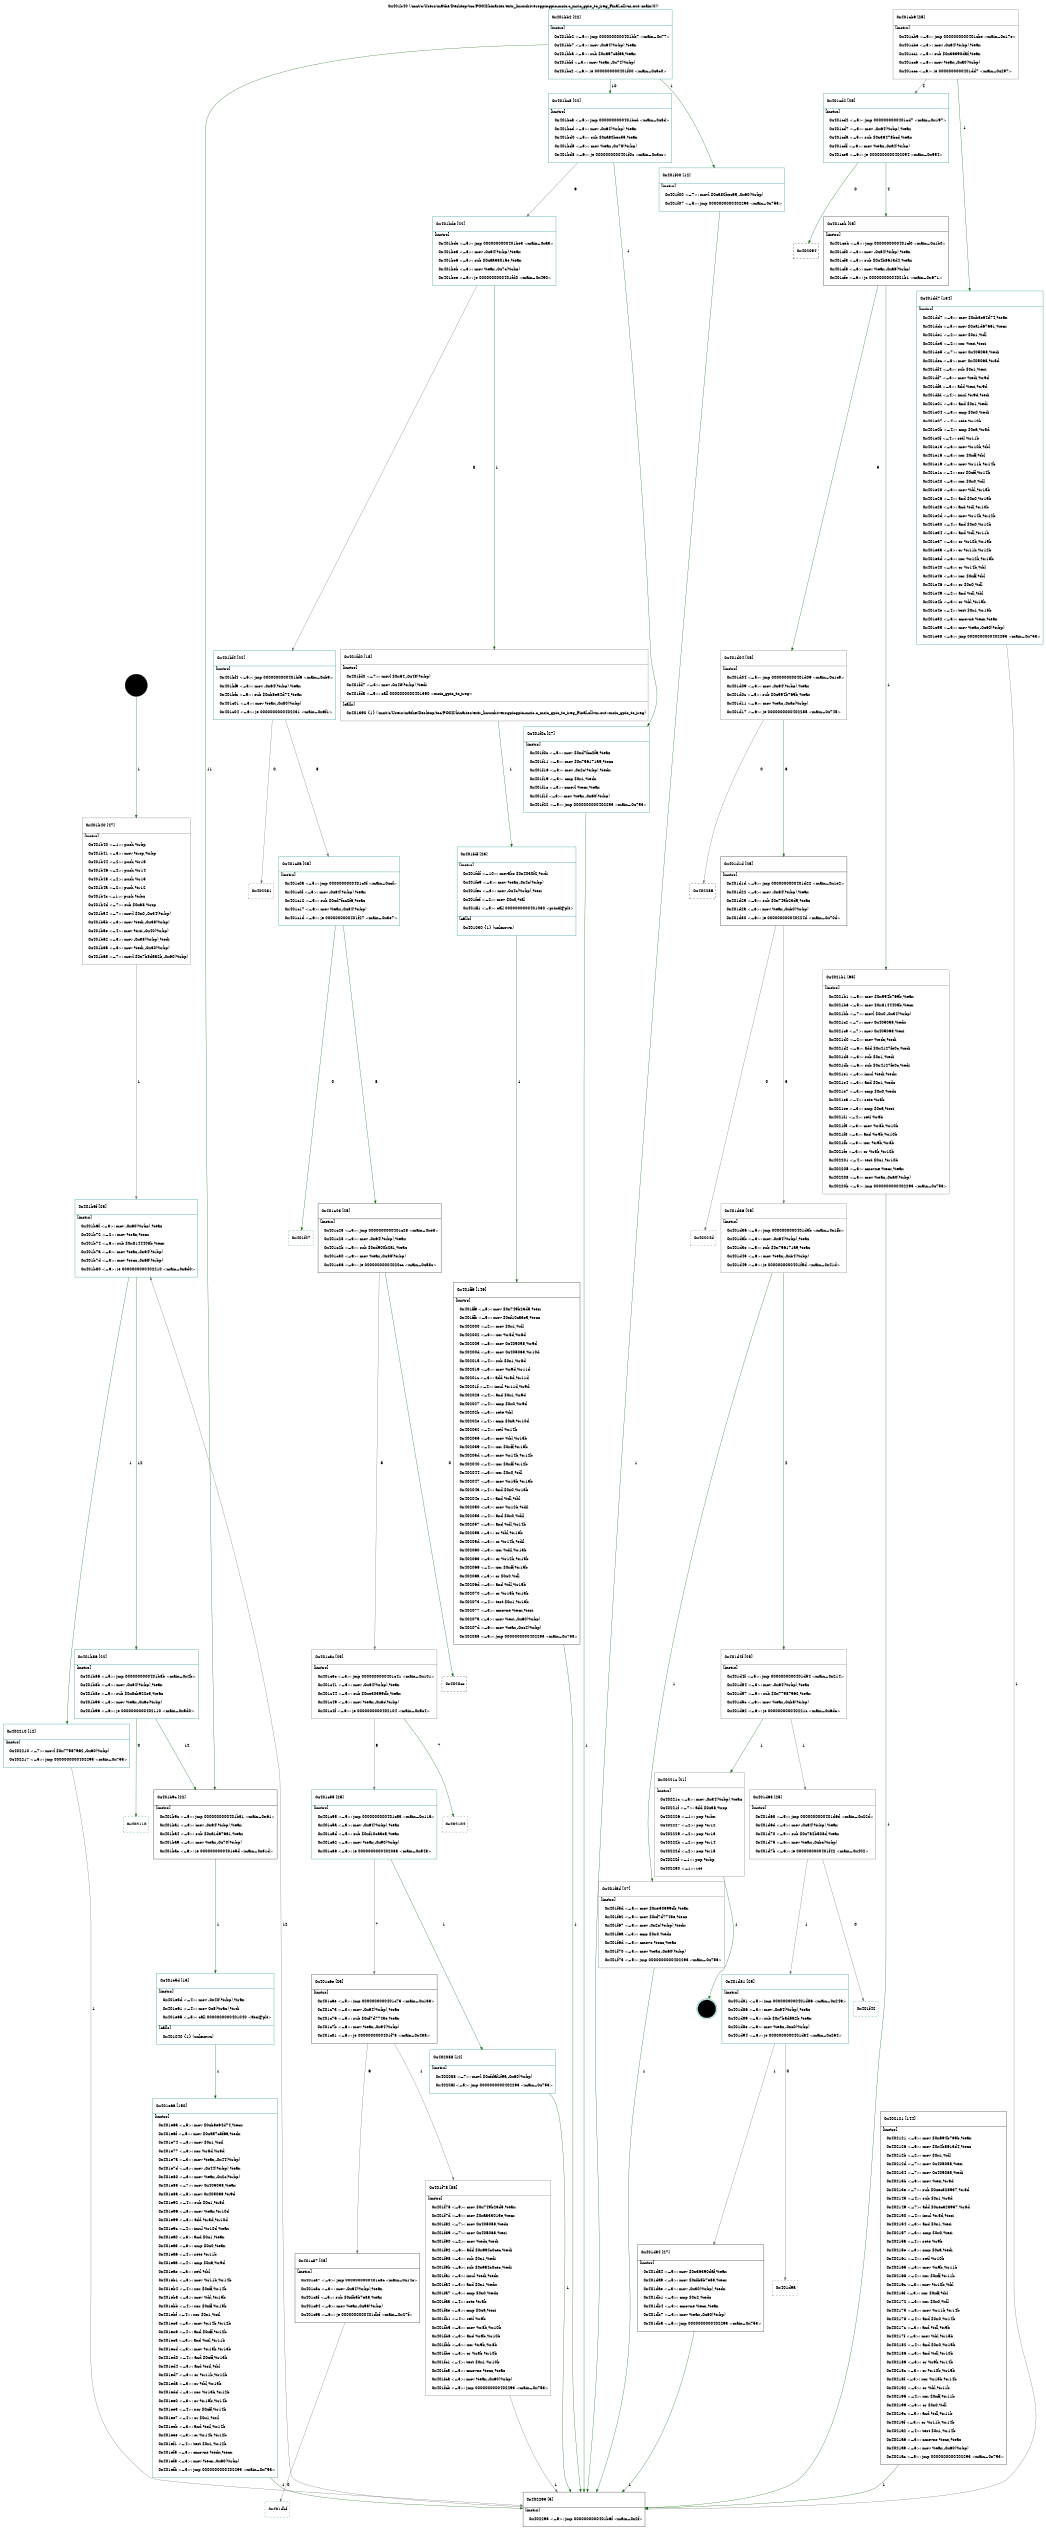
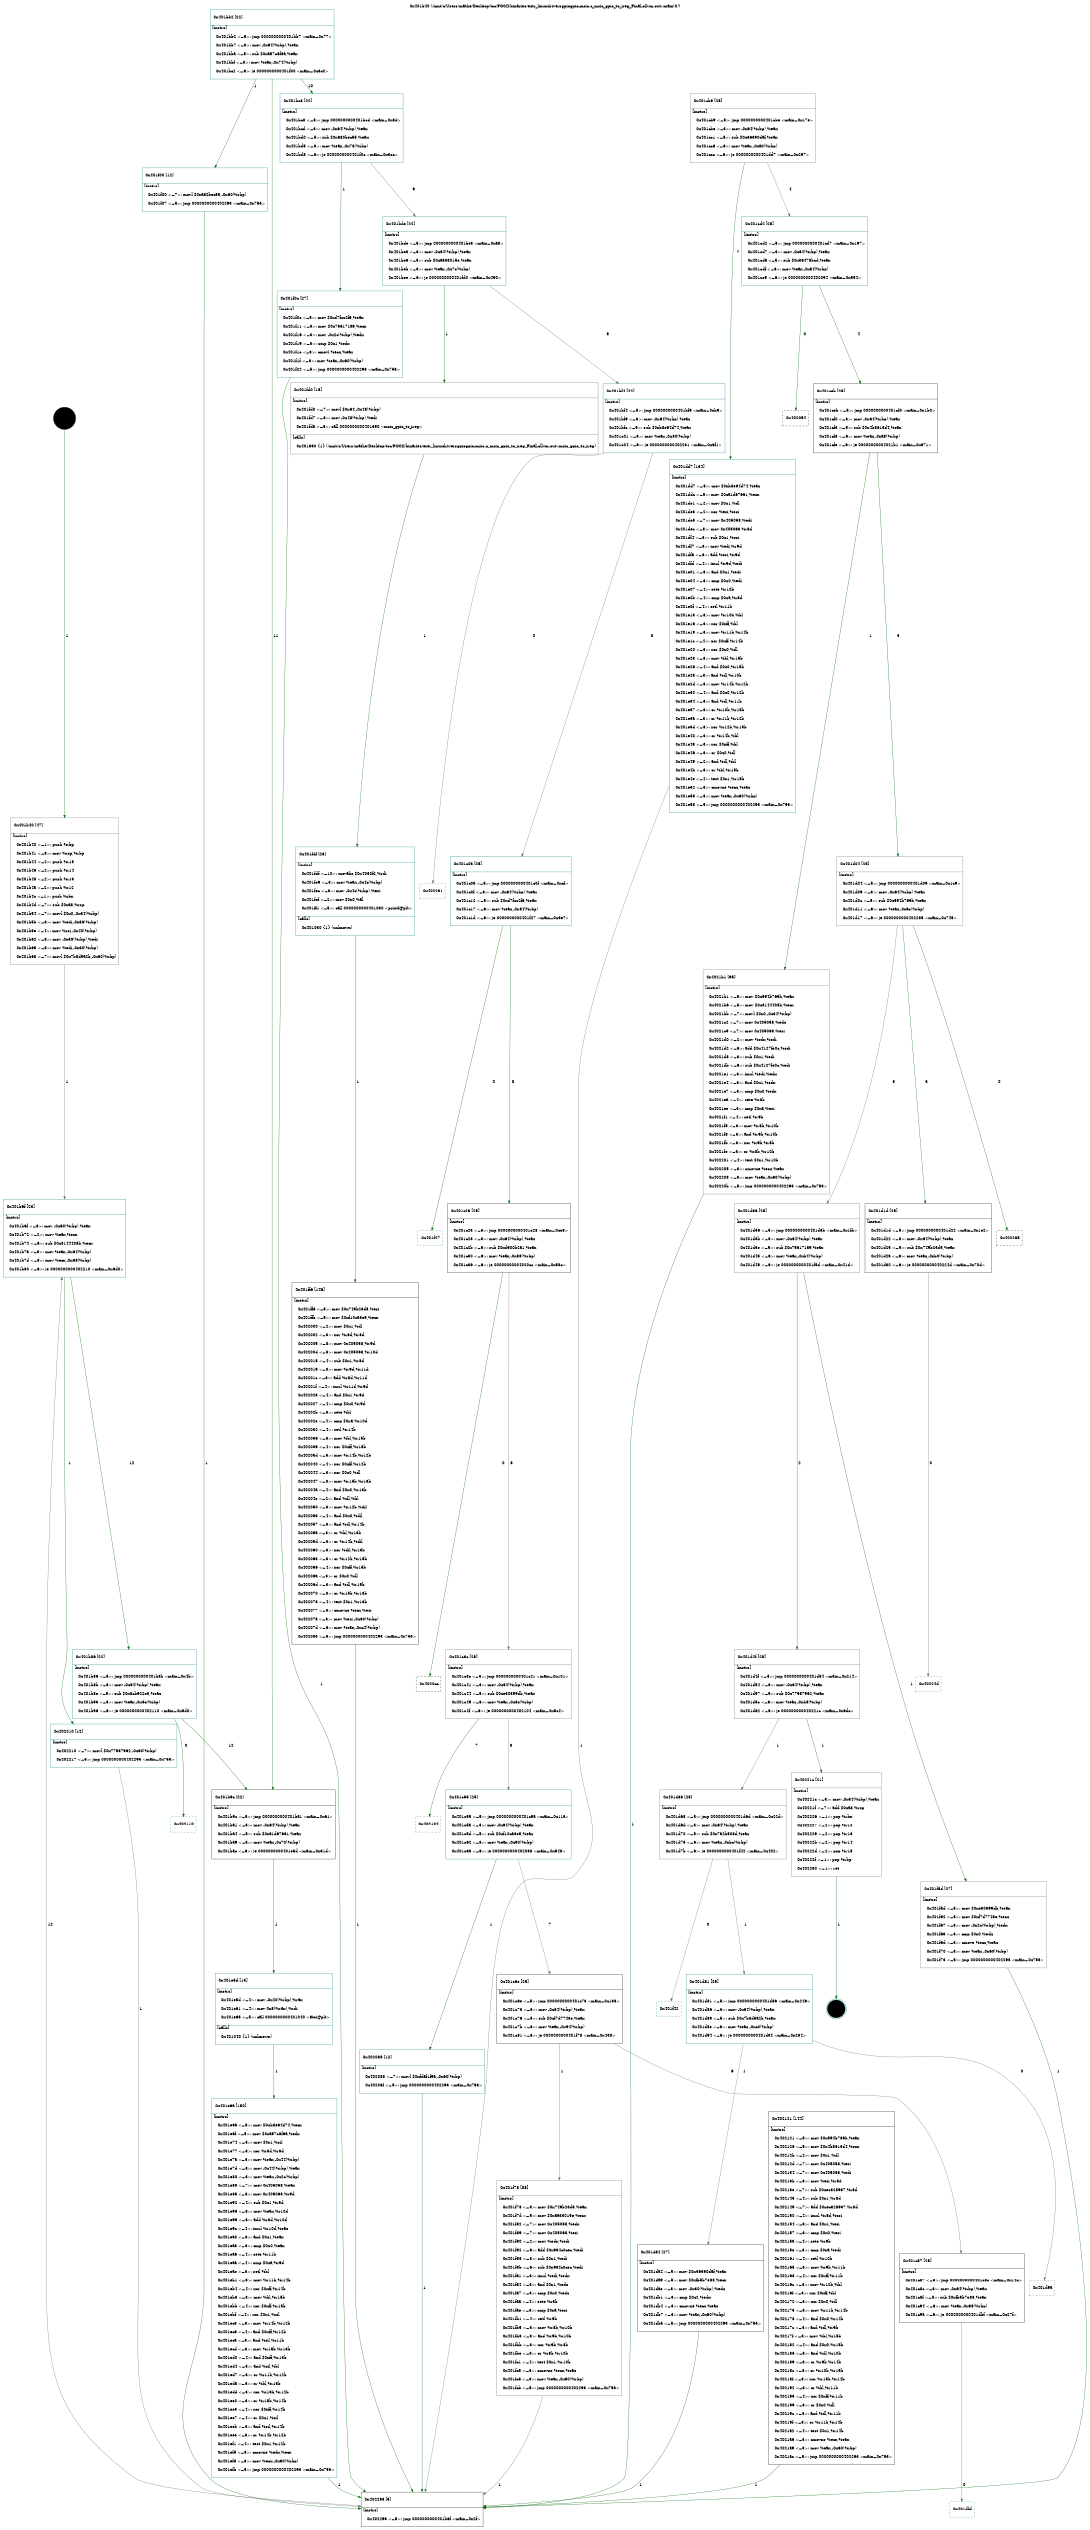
edge "0x401d04 [25]" -> "0x402285": color gray40 -> darkgreen
edge "0x401d1d [25]" -> "0x401d36 [25]": now "0x401d04 [25]" -> "0x401d36 [25]"
